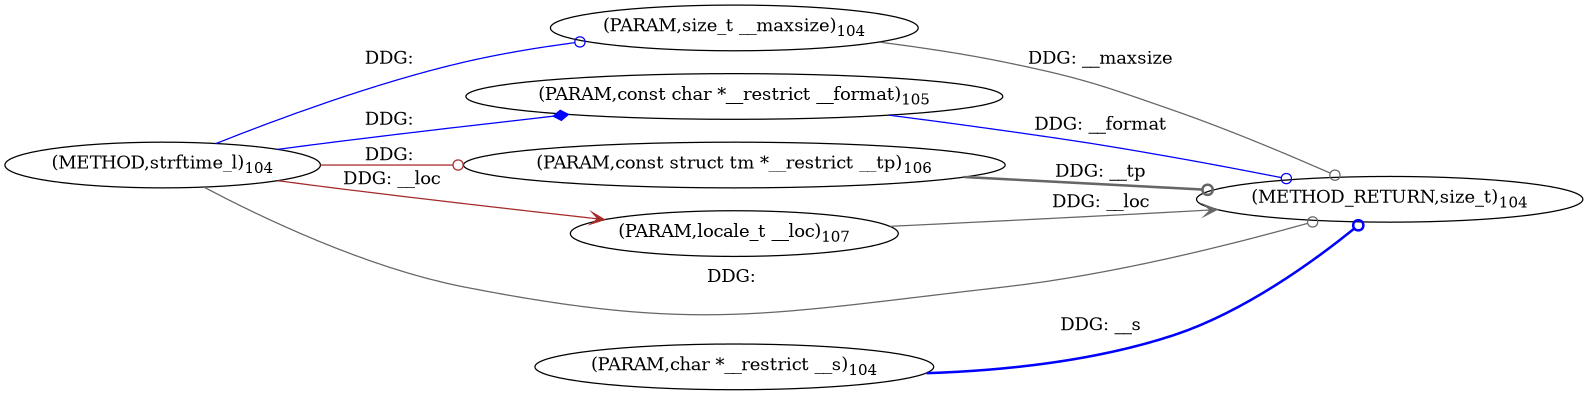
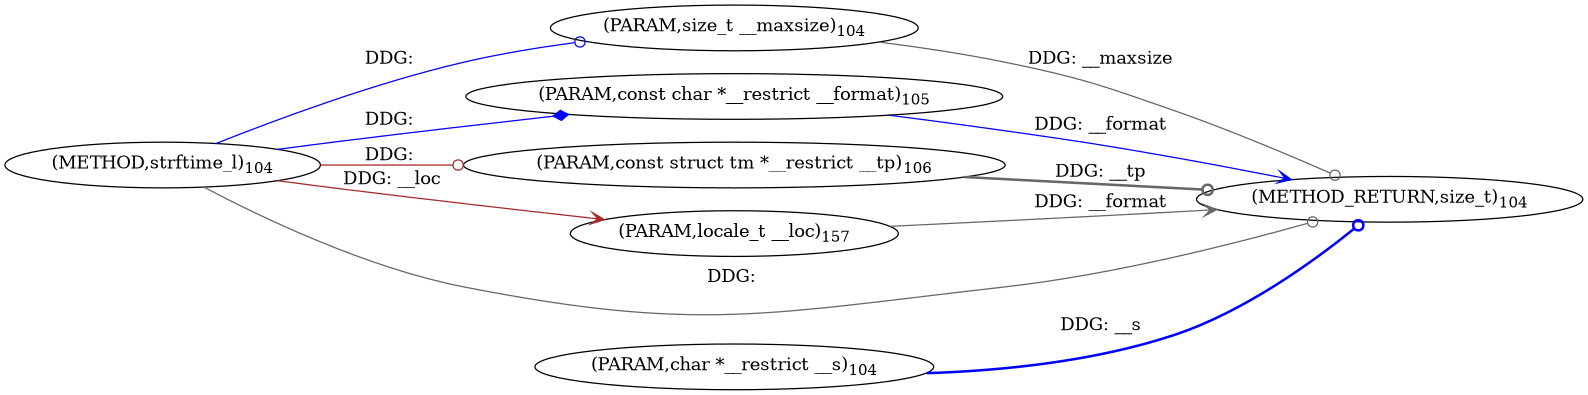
edge "(PARAM,const char *__restrict __format)" -> "(METHOD_RETURN,size_t)": arrowhead odot -> vee
edge "(PARAM,locale_t __loc)" -> "(METHOD_RETURN,size_t)": label "DDG: __loc" -> "DDG: __format"
node "(PARAM,locale_t __loc)": text "107" -> "157"
